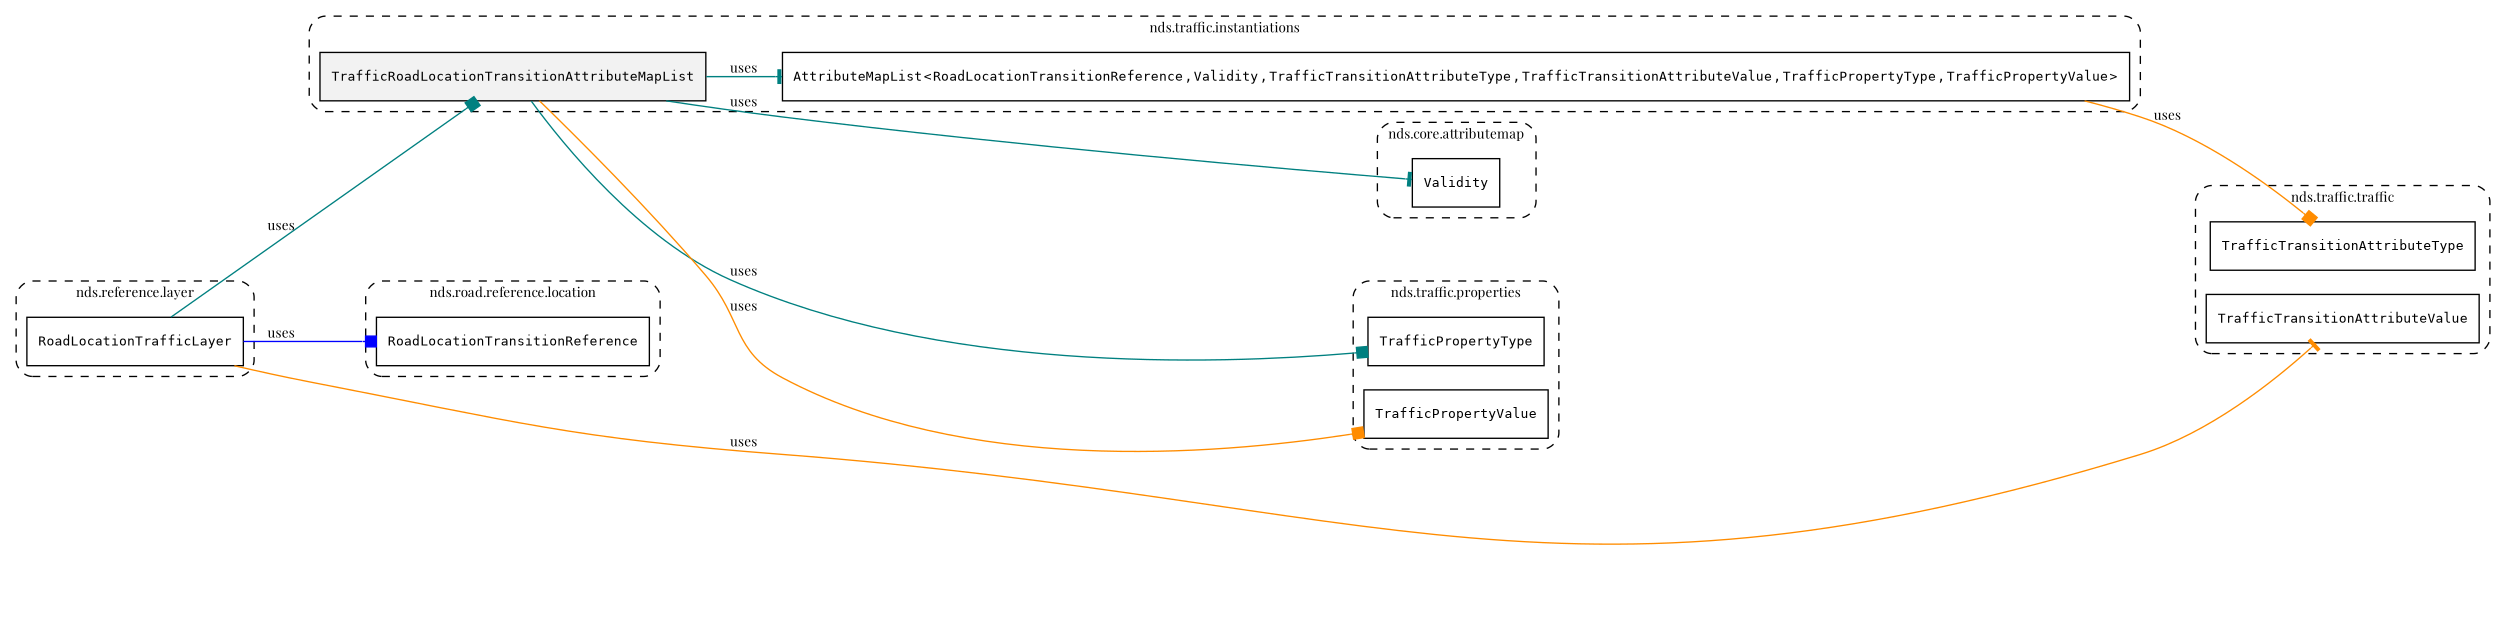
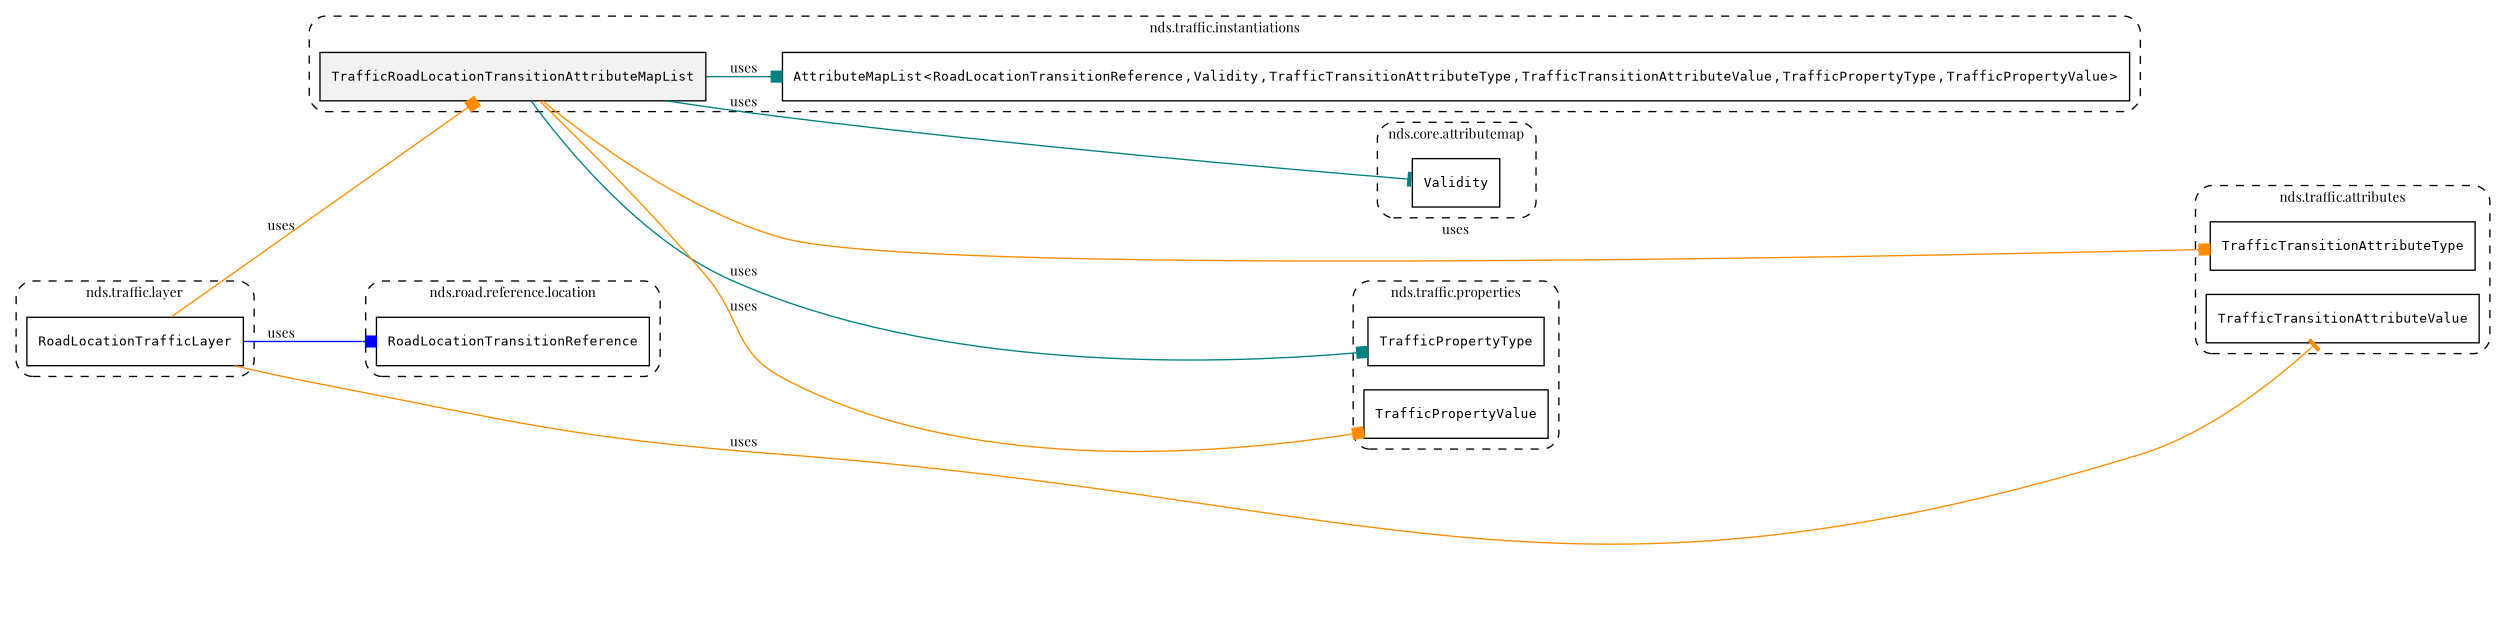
edge "TrafficRoadLocationTransitionAttributeMapList" -> "AttributeMapList": arrowhead tee -> box
edge "AttributeMapList" -> "TrafficTransitionAttributeType": now "TrafficRoadLocationTransitionAttributeMapList" -> "TrafficTransitionAttributeType"
cluster "nds.traffic.traffic": label "nds.traffic.traffic" -> "nds.traffic.attributes"
edge "RoadLocationTrafficLayer" -> "TrafficRoadLocationTransitionAttributeMapList": color teal -> darkorange
cluster "nds.reference.layer": label "nds.reference.layer" -> "nds.traffic.layer"
